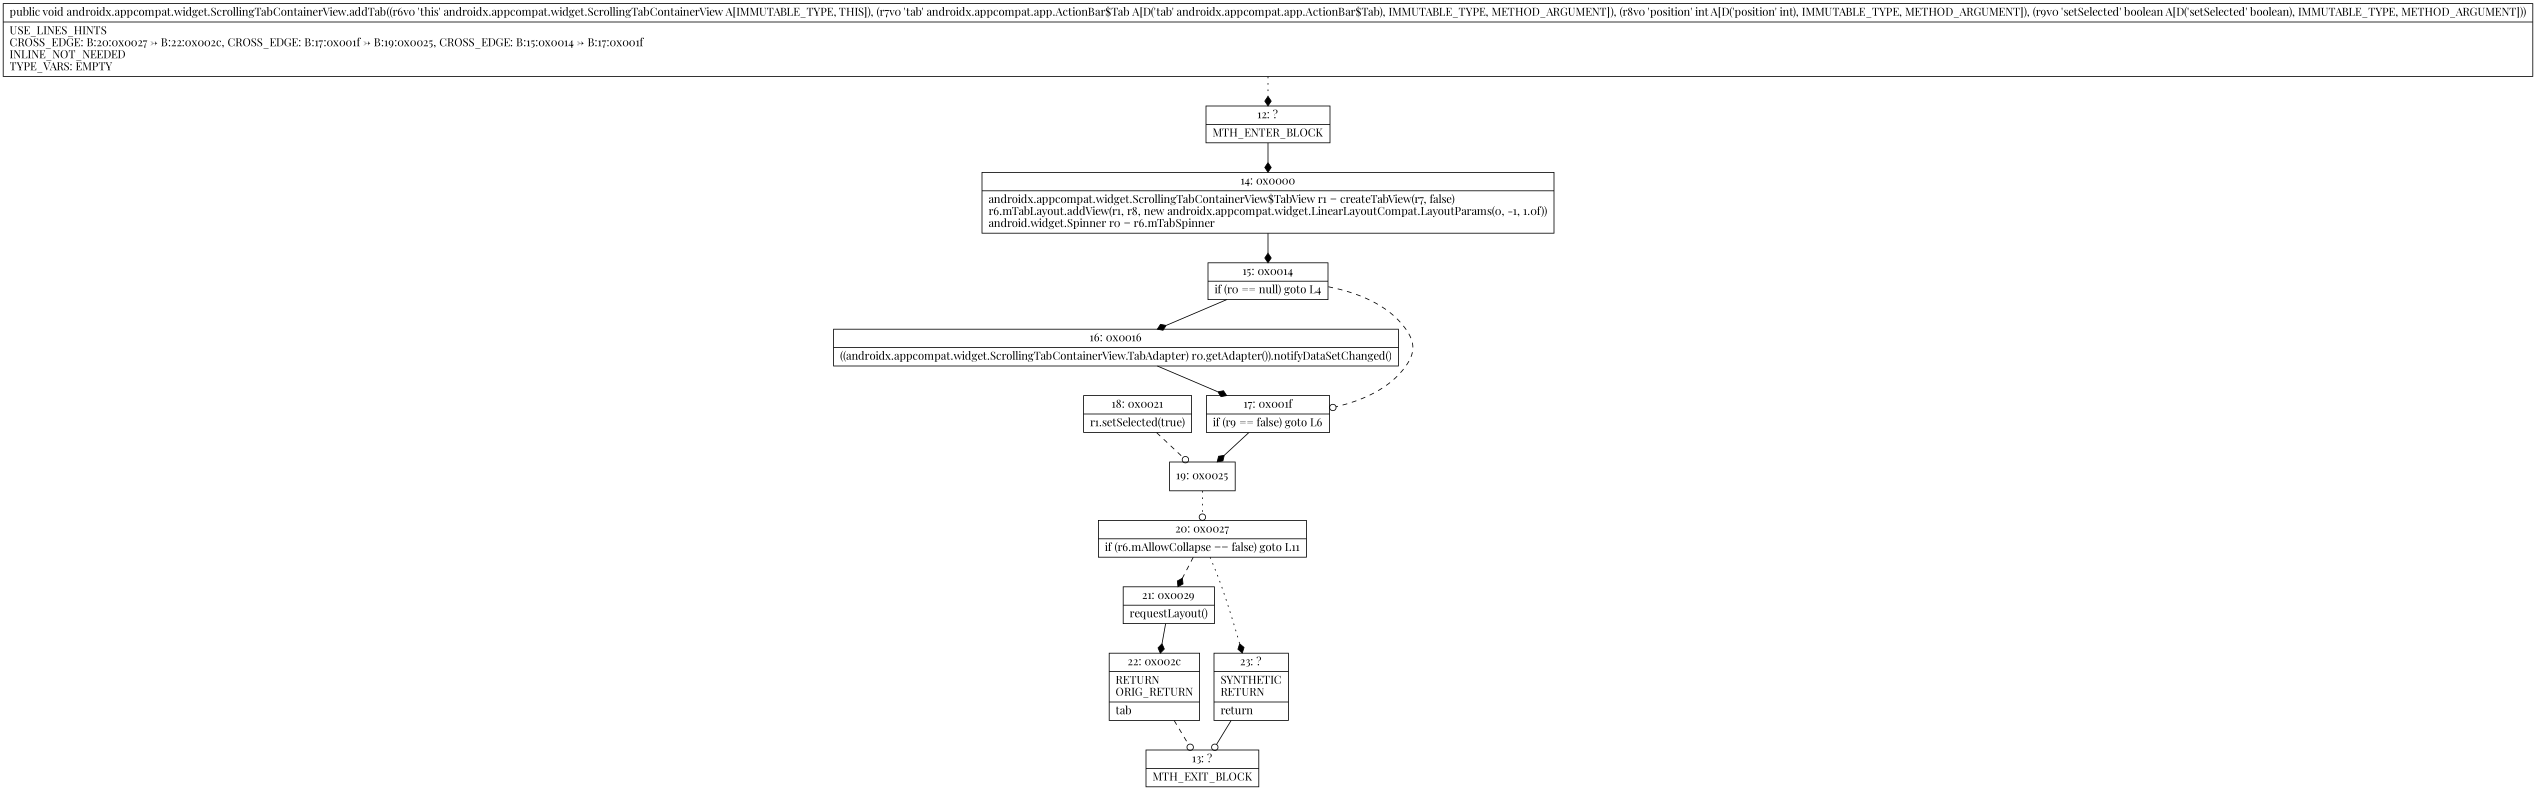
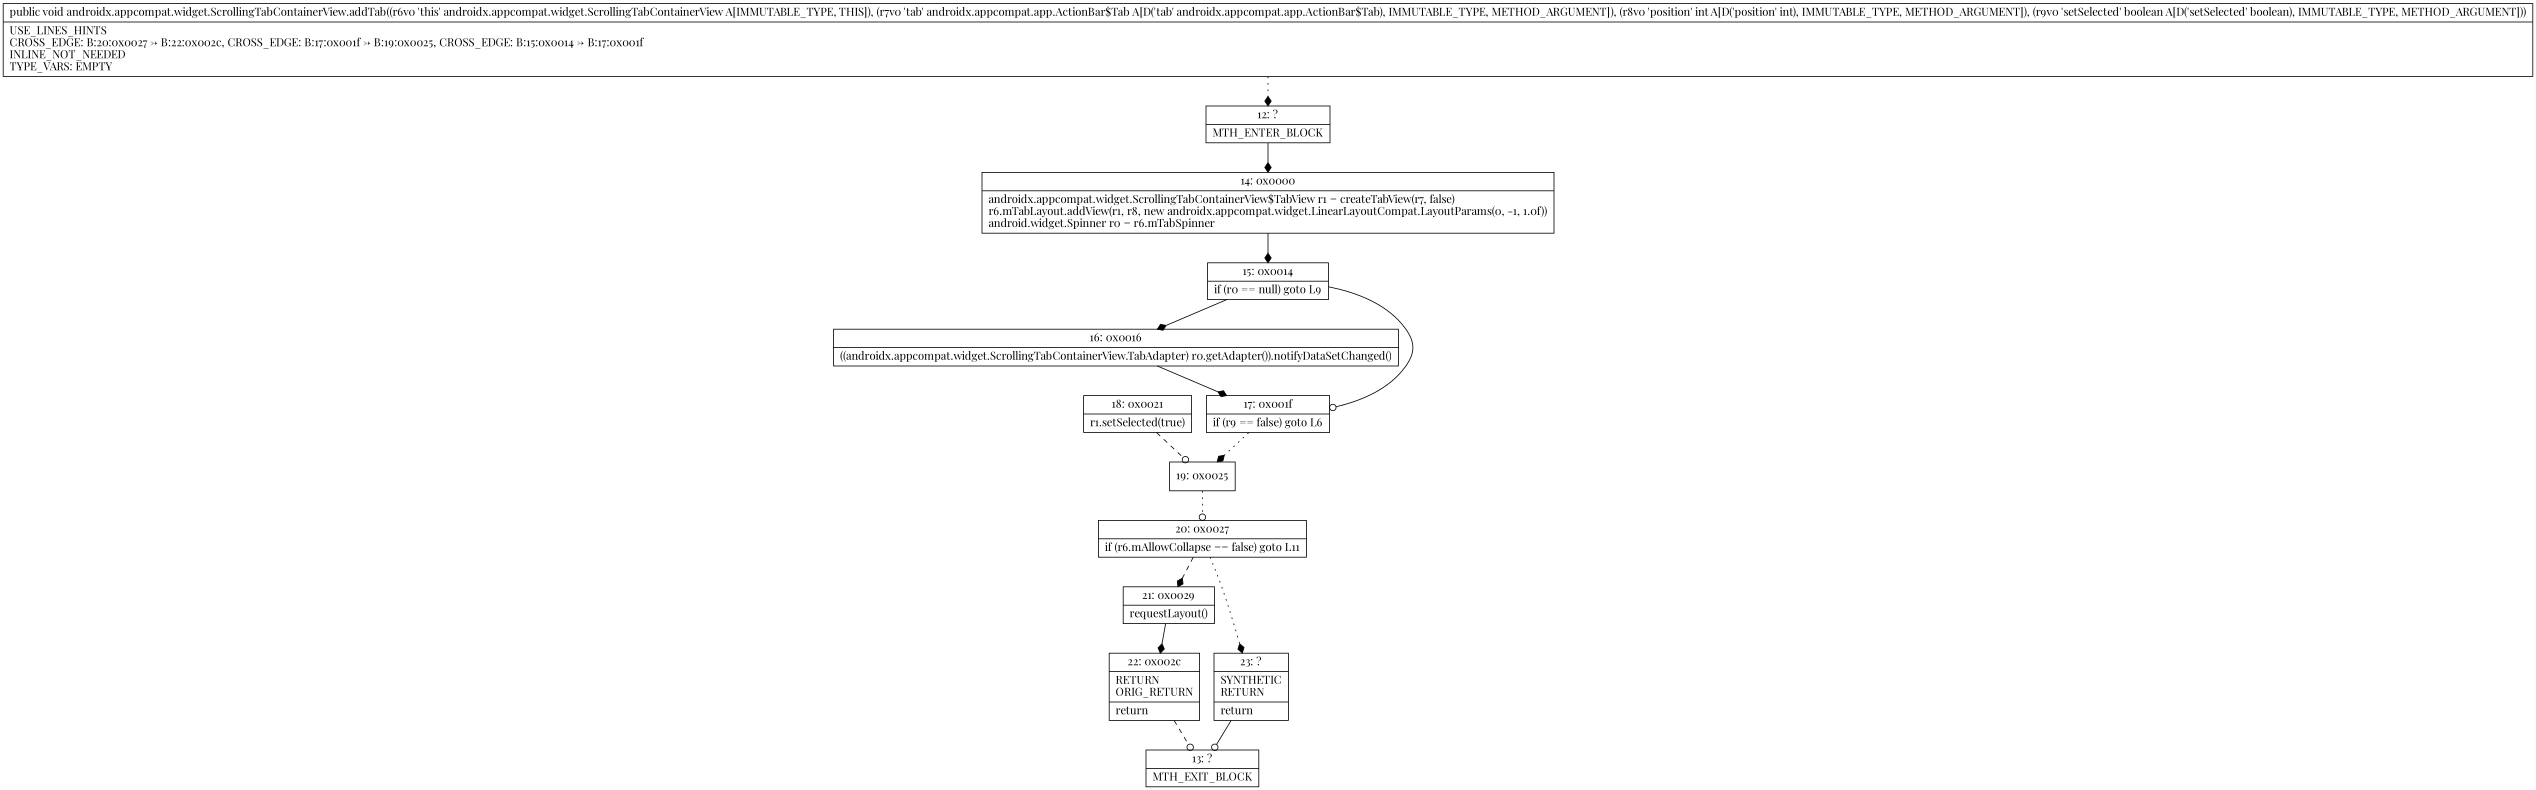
node "15: 0x0014": text "if (r0 == null) goto L4" -> "if (r0 == null) goto L9"
edge "15: 0x0014" -> "17: 0x001f": style dashed -> solid
edge "17: 0x001f" -> "19: 0x0025": style solid -> dotted
node "22: 0x002c": text "tab" -> "return"
